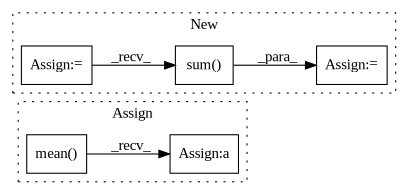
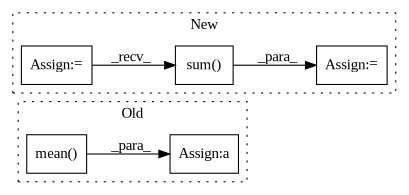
cluster "Assign": label "Assign" -> "Old"
edge "mean()" -> "Assign:a": label "_recv_" -> "_para_"
